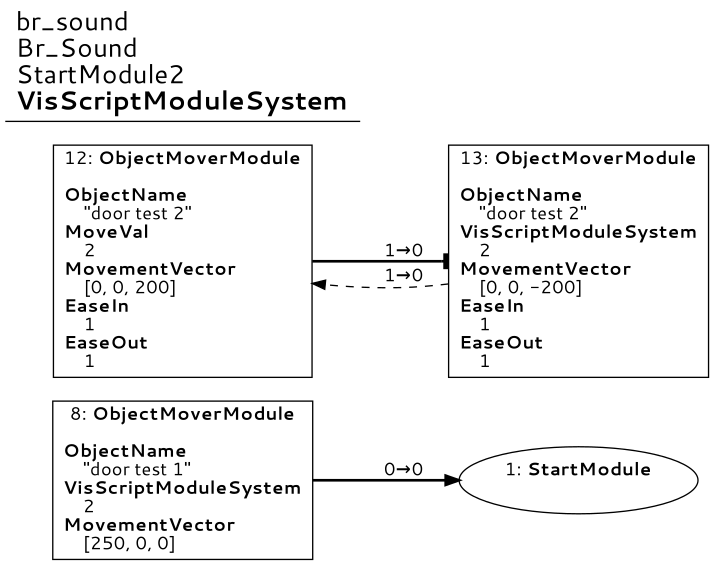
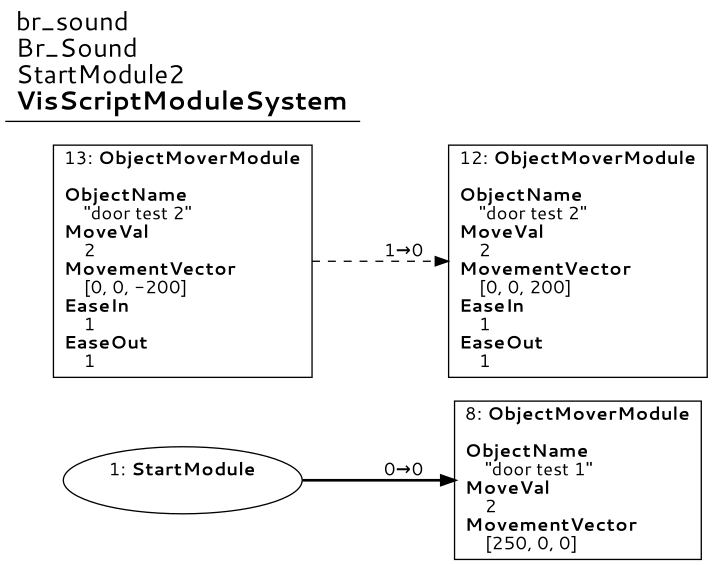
node "13:": text "VisScriptModuleSystem" -> "MoveVal"
edge "12:" -> "13:": removed, label "1→0"
edge "8:" -> "1:": reversed
node "8:": text "VisScriptModuleSystem" -> "MoveVal"
